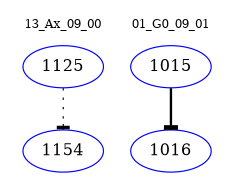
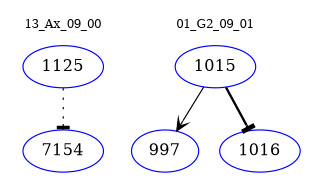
cluster "01_G0_09_01": label "01_G0_09_01" -> "01_G2_09_01"
node "1154": label "1154" -> "7154"
node "997": added
